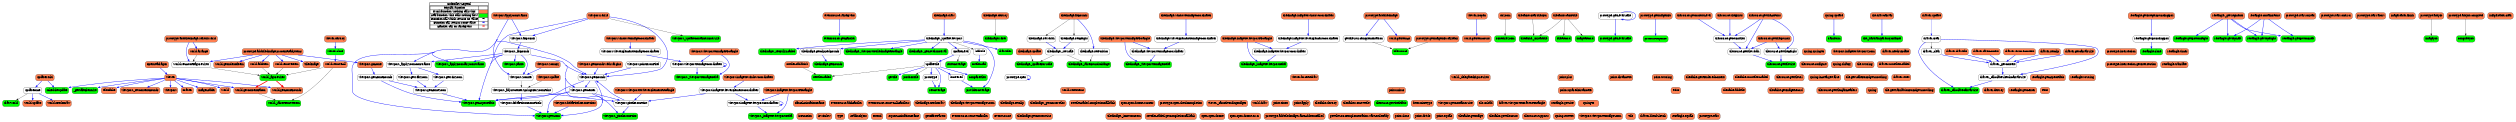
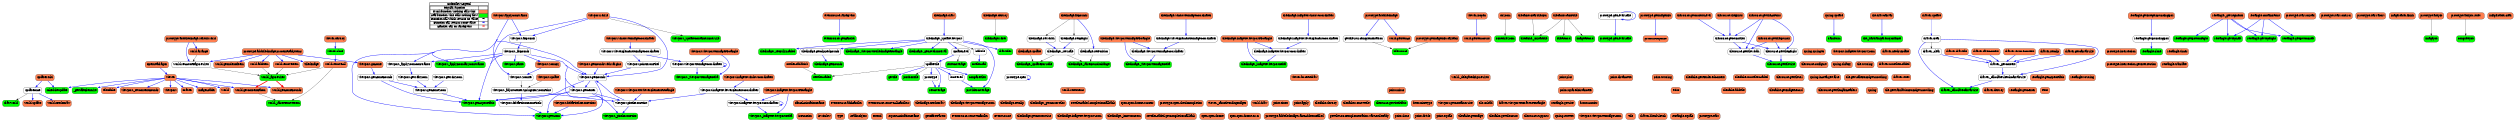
node "prototype.addJob.complete": label "prototype.addJob.complete" -> "prototype.addJob.reset"
node "processResponse": fillcolor green -> coral
edge "tilesource.getNumTiles" -> "tilesource.getTileHeight": added
edge "viewport.viewerElementToImageCoordinates" -> "viewport.pointFromPixel": added
edge "viewport._fitBounds" -> "viewport.zoomTo": now "viewport._fitBounds" -> "viewport.zoomBy"
edge "viewport._applyZoomConstraints" -> "viewport.getMinZoom": removed
node "springTo": label "springTo" -> "fromSummits"
node "tiledimage.imageToViewportZoom": added
